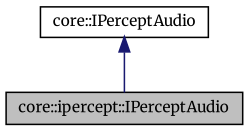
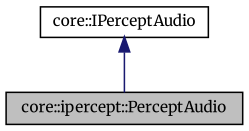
node "core::ipercept::IPerceptAudio": label "core::ipercept::IPerceptAudio" -> "core::ipercept::PerceptAudio"
